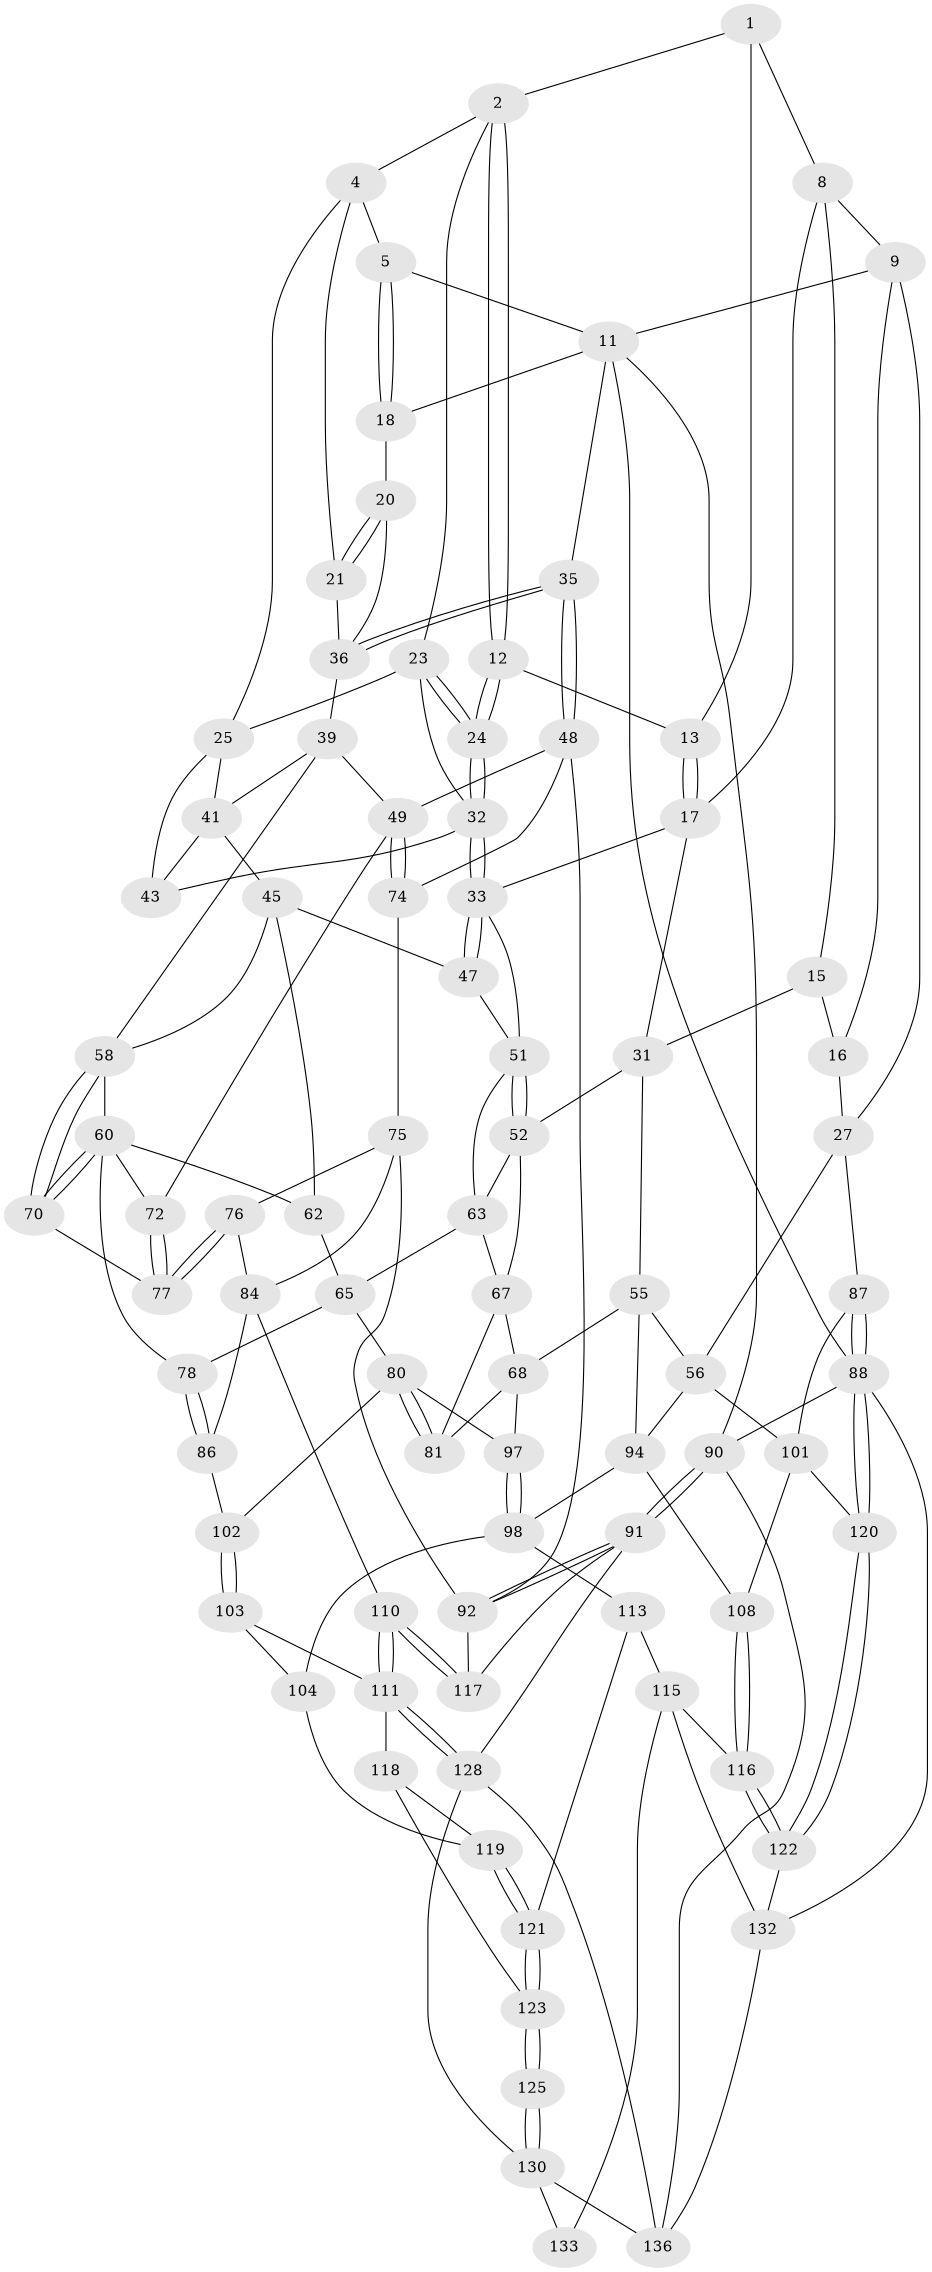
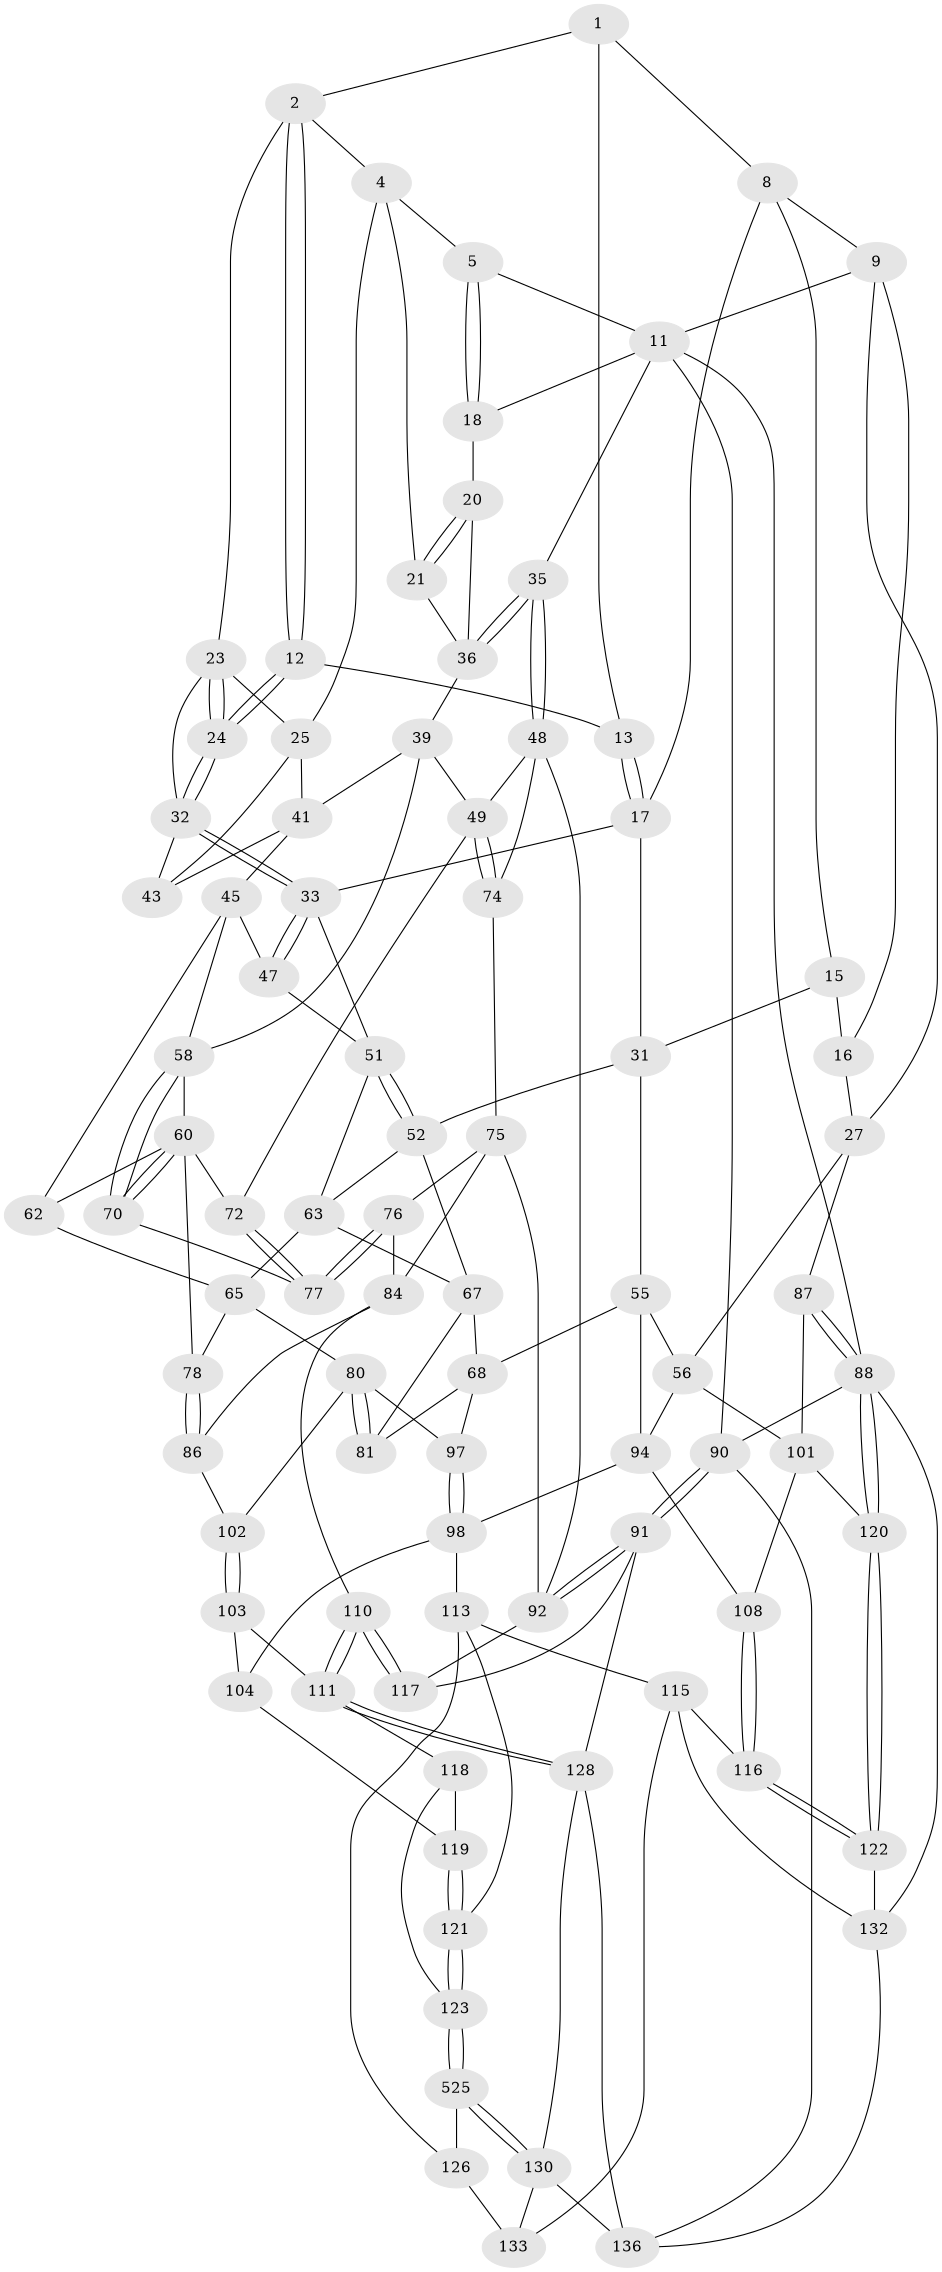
node "125": label "125" -> "525"
node "126": added
